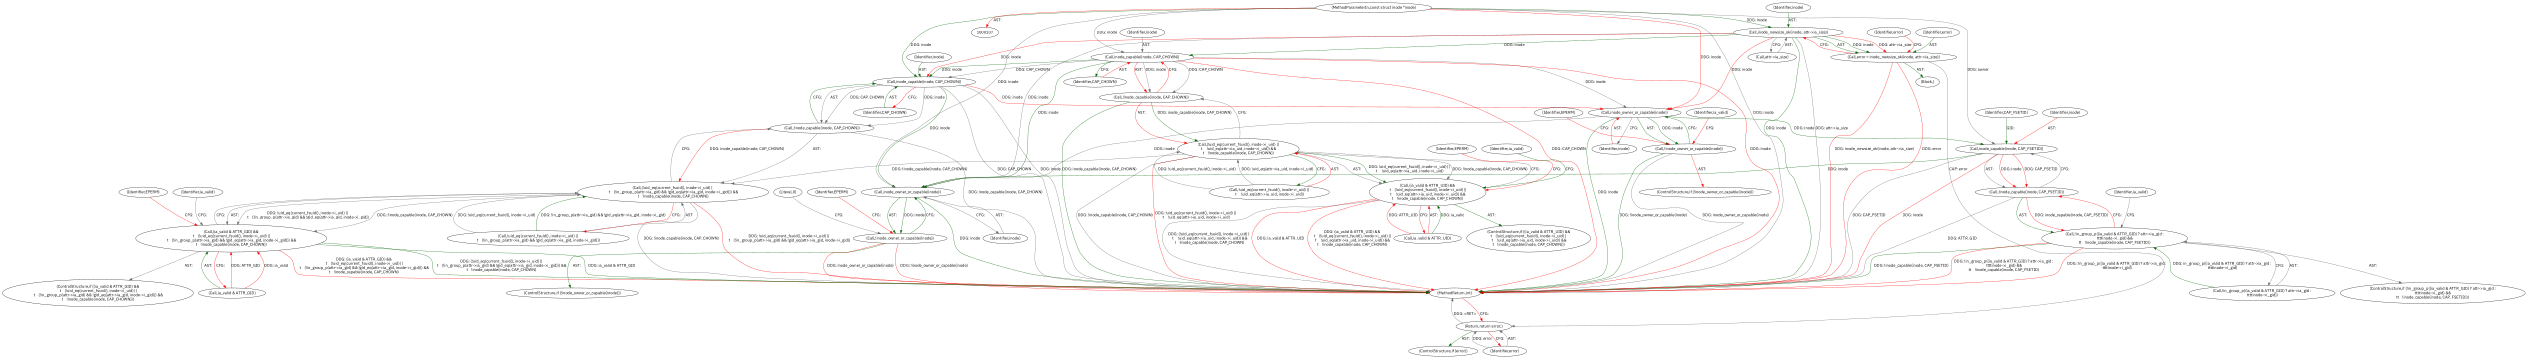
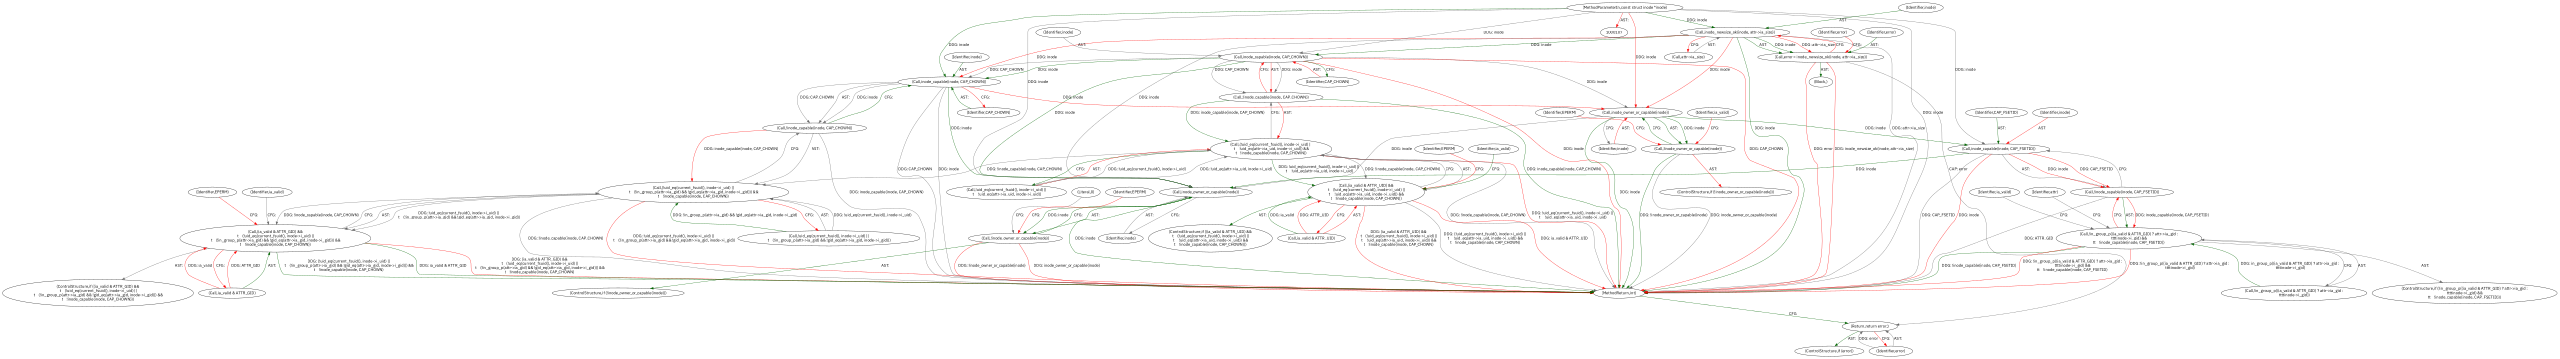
edge "(Call,inode_newsize_ok(inode, attr->ia_size))" -> "(Call,attr->ia_size)": color gray40 -> red
edge "(MethodParameterIn,const struct inode *inode)" -> "(Call,inode_capable(inode, CAP_FSETID))": label "DDG: owner" -> "DDG: inode"
edge "(Identifier,CAP_FSETID)" -> "(Call,inode_capable(inode, CAP_FSETID))": label "GID: " -> "AST: "
node "(Identifier,attr)": added
edge "(MethodReturn,int)" -> "(Return,return error;)": color red -> darkgreen
edge "(Return,return error;)" -> "(MethodReturn,int)": removed, label "DDG: <RET>"
